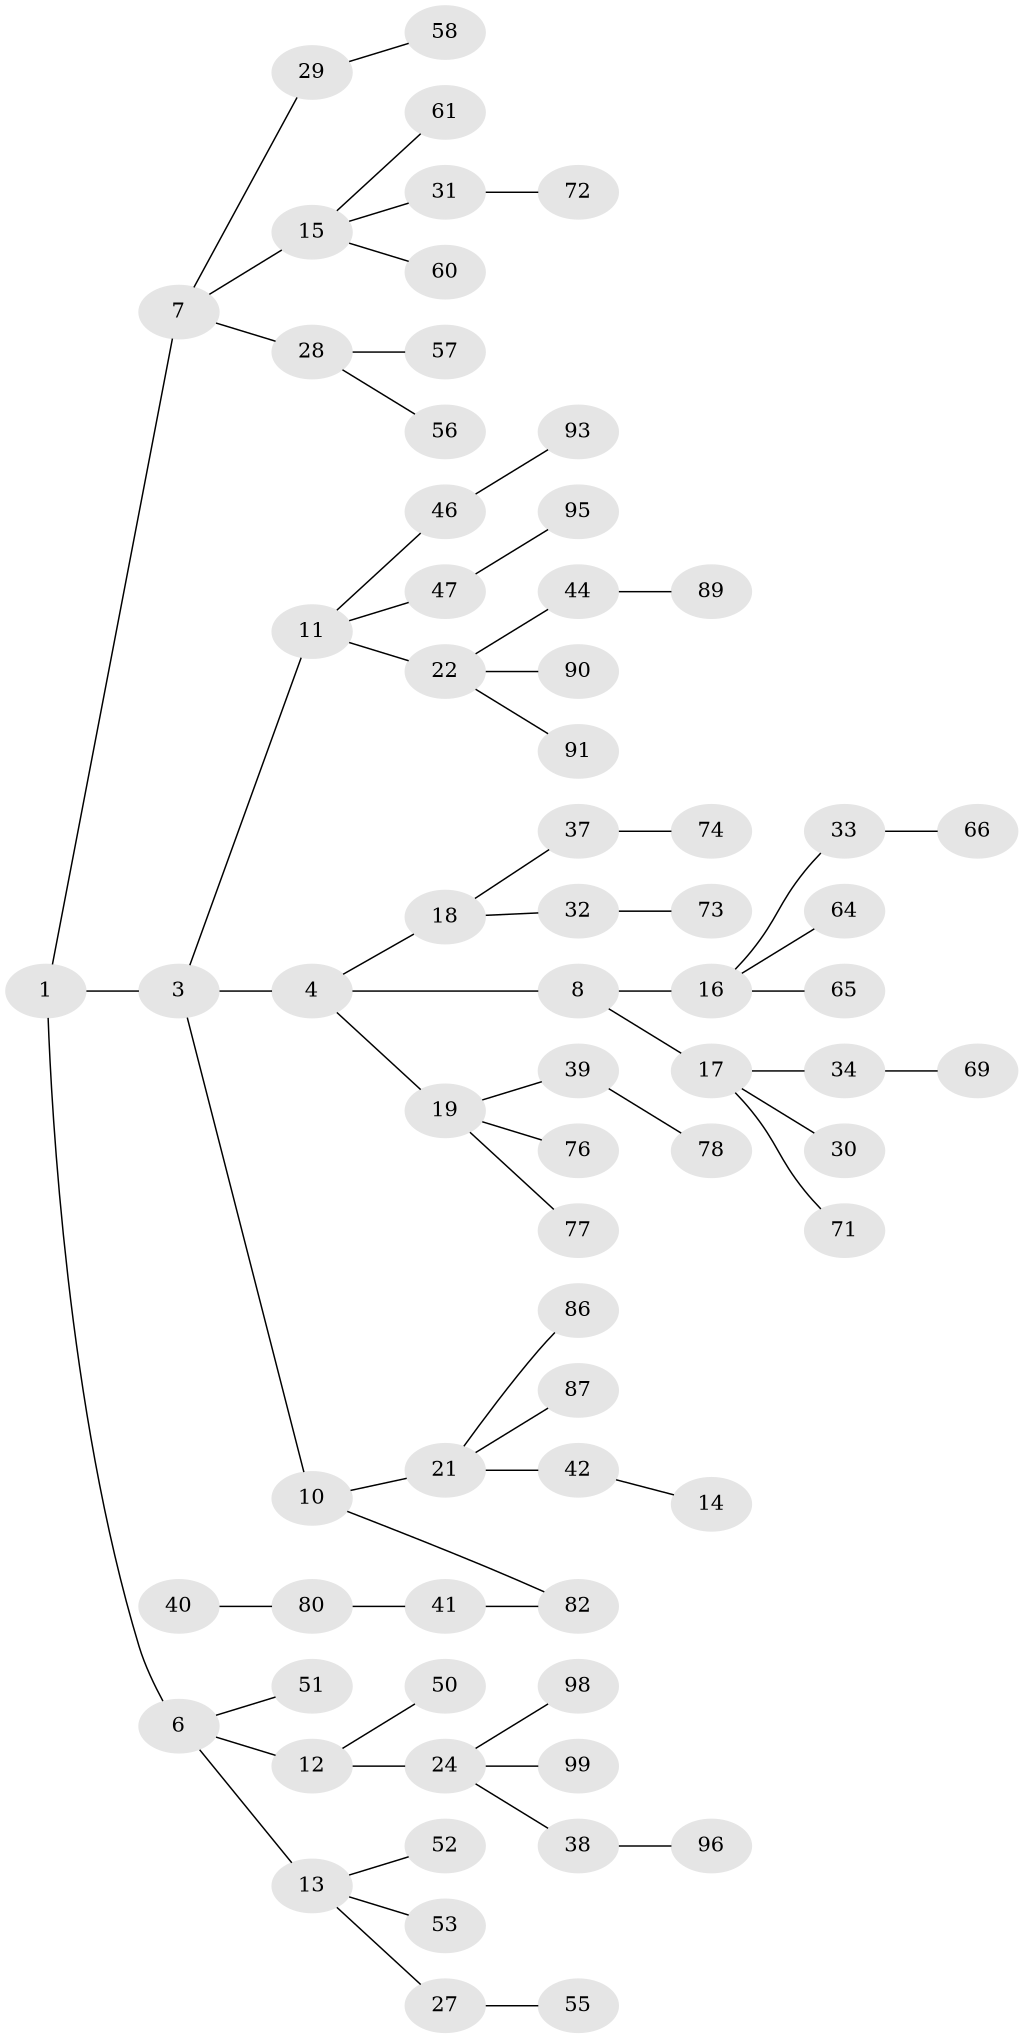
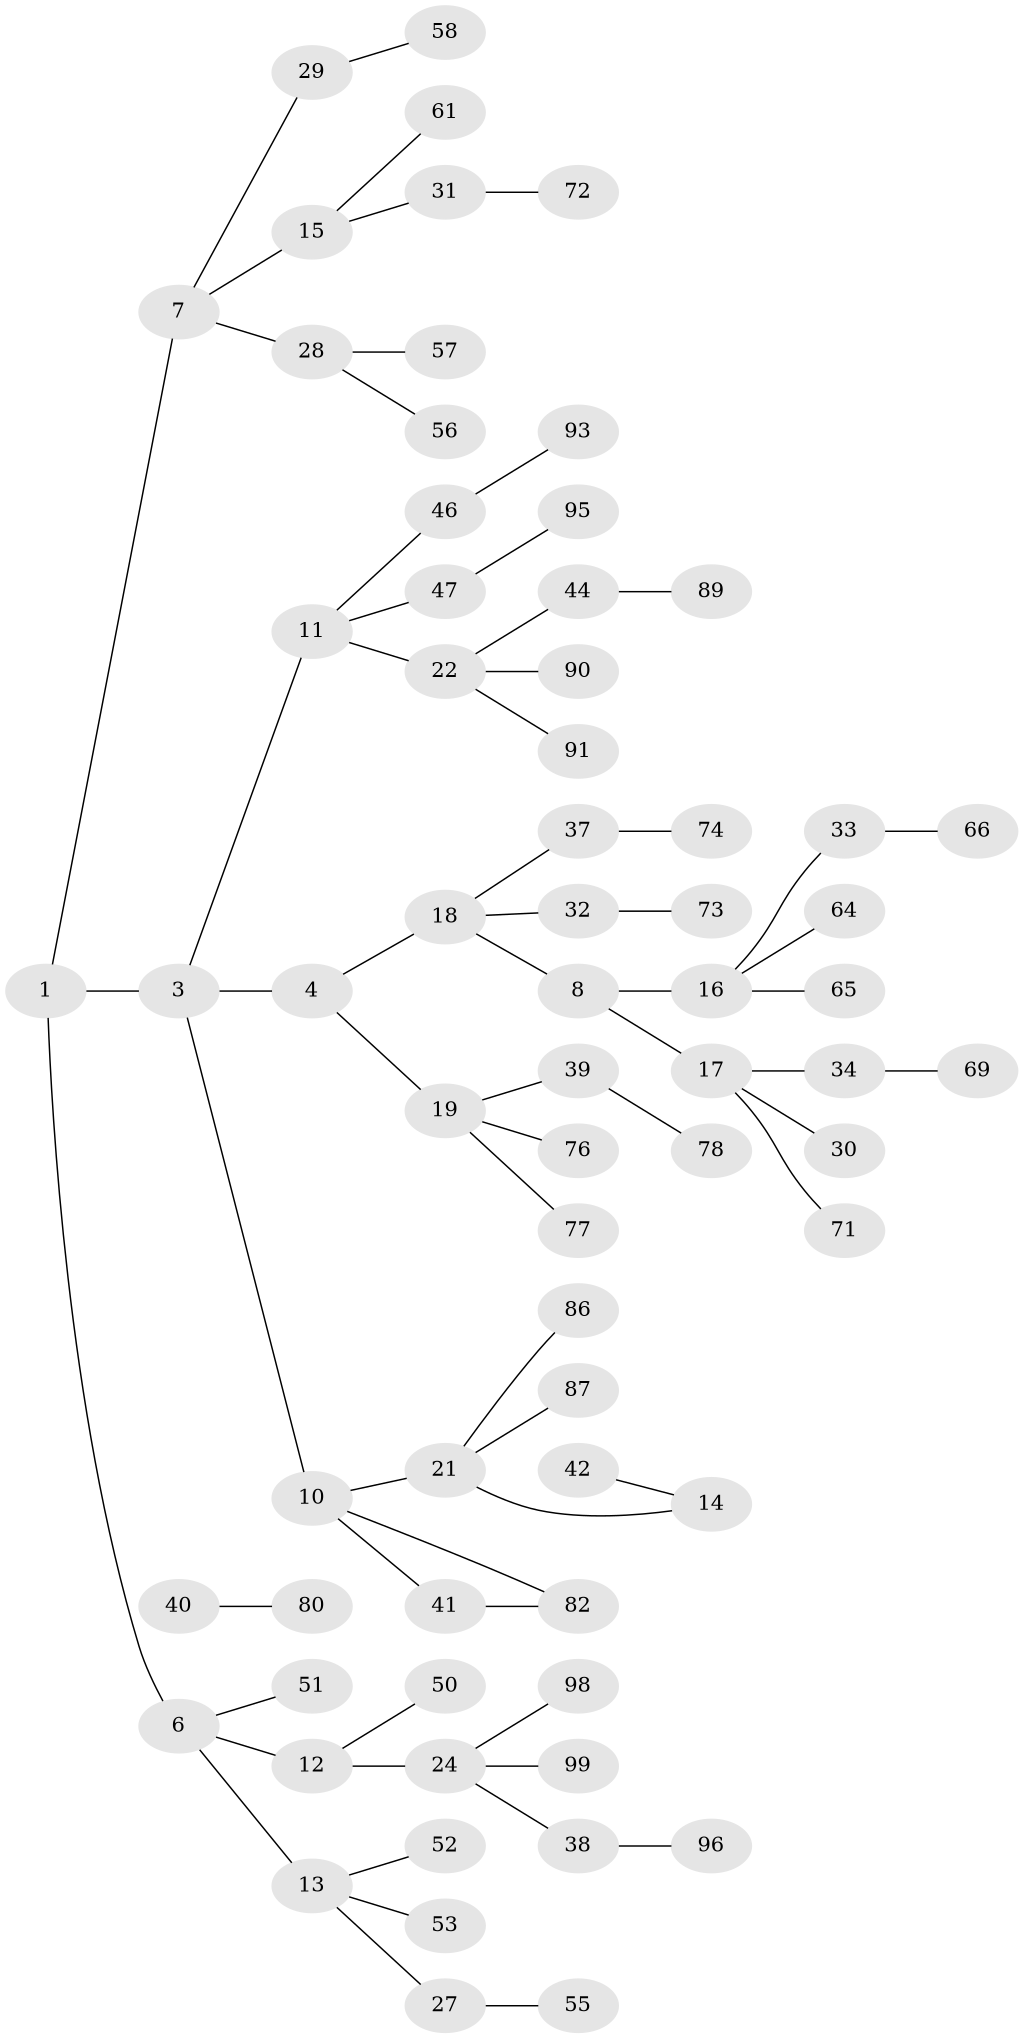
node "60": removed
edge "4" -- "8": now "18" -- "8"
edge "21" -- "42": now "21" -- "14"
edge "80" -- "41": now "10" -- "41"
